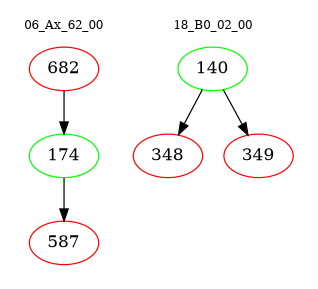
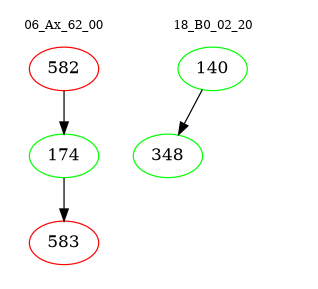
cluster "18_B0_02_00": label "18_B0_02_00" -> "18_B0_02_20"
node "682": label "682" -> "582"
node "348": color red -> green
node "349": removed
node "587": label "587" -> "583"
